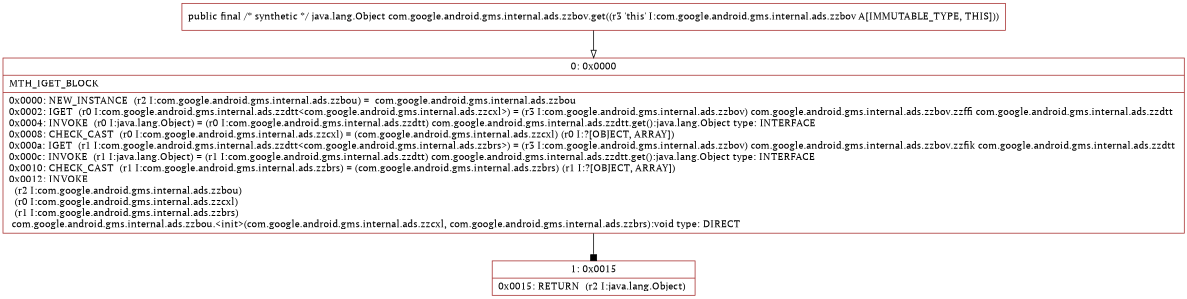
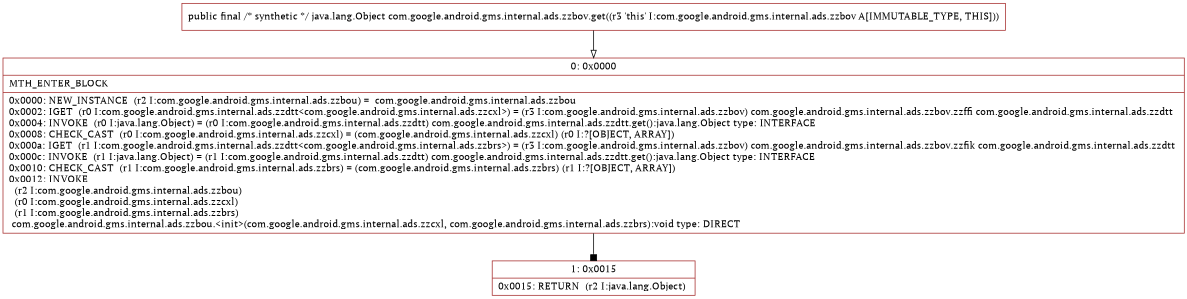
node "0: 0x0000": text "MTH_IGET_BLOCK" -> "MTH_ENTER_BLOCK"
